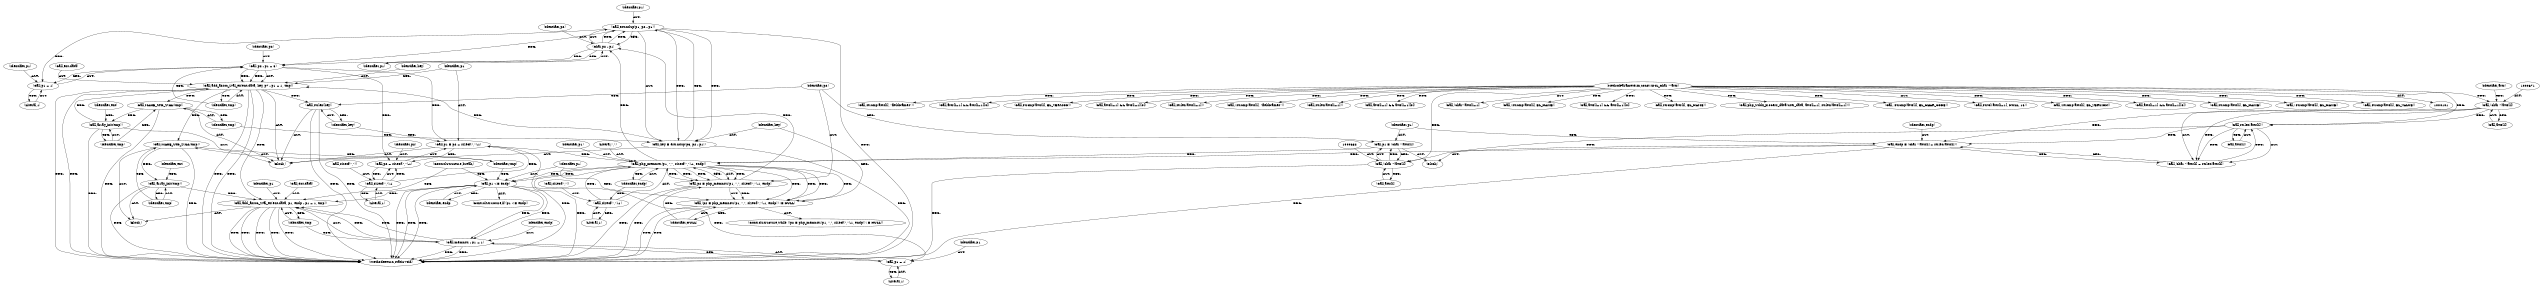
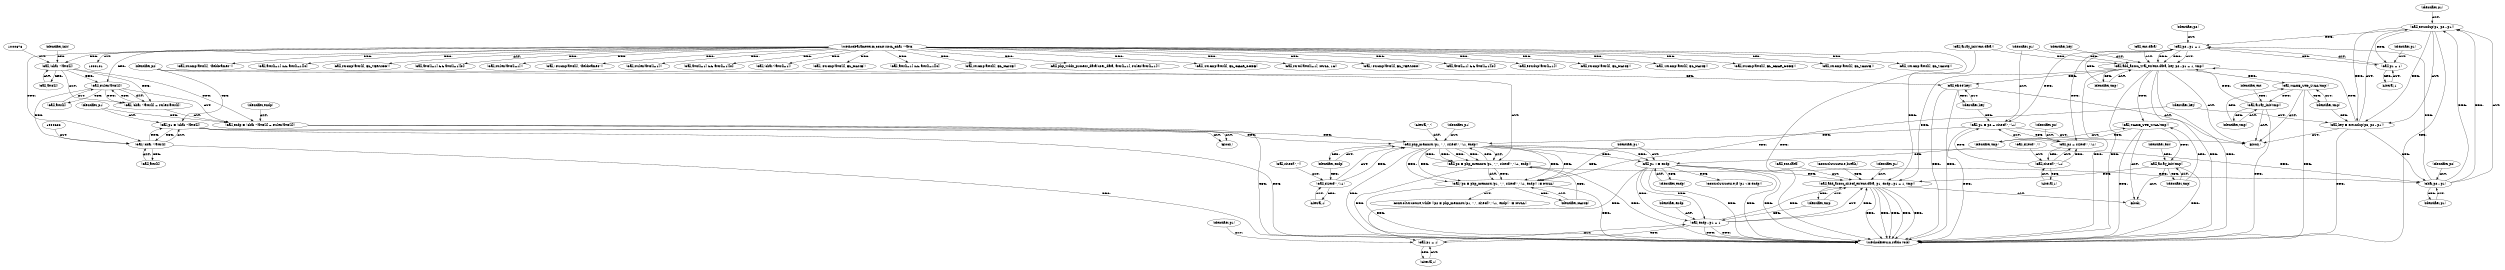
edge "(Call,estrndup(p1, p2 - p1))" -> "(Char,p2 - p1)": now "(Call,key = estrndup(p3, p2 - p1))" -> "(Char,p2 - p1)"
node "(Call,array_init(ent.data))": added
edge "(MethodParameterIn,const XML_Char **atts)" -> "(MethodReturn,static void)": added, label "DDG:"
node "(Call,p2 - p1 + 3)": label "(Call,p2 - p1 + 3)" -> "(Call,p2 - p1 + 1)"
node "(Call,estrdup(atts[i+1]))": added
node "(Call,strcmp(atts[i], EL_CHAR_CODE))": added
node "(Call,!strcmp(atts[i], EL_VALUE))": added
node "(Call,add_assoc_zval_ex(ent.data, key, p7 - p1 + 1, tmp))": label "(Call,add_assoc_zval_ex(ent.data, key, p7 - p1 + 1, tmp))" -> "(Call,add_assoc_zval_ex(ent.data, key, p2 - p1 + 1, tmp))"
edge "(Call,key = estrndup(p3, p2 - p1))" -> "(Call,estrndup(p1, p2 - p1))": label "CFG: " -> "AST: "
node "(Identifier,atts)": label "(Identifier,atts)" -> "(Identifier,init)"
node "1000671": label "1000671" -> "1000678"
edge "(MethodParameterIn,const XML_Char **atts)" -> "(Call,strcmp(atts[i], EL_VERSION))": label "DDG: " -> "AST: "
edge "(MethodParameterIn,const XML_Char **atts)" -> "(Call,(char*)atts[i+1])": label "AST: " -> "DDG: "
edge "(MethodParameterIn,const XML_Char **atts)" -> "(Call,strtol(atts[i+1], NULL, 16))": label "AST: " -> "DDG: "
edge "(MethodParameterIn,const XML_Char **atts)" -> "(Call,!strcmp(atts[i], EL_VERSION))": label "DDG: " -> "CFG: "
edge "(MethodParameterIn,const XML_Char **atts)" -> "(Call,strcmp(atts[i], EL_VALUE))": label "DDG: " -> "CFG: "
node "(Call,strlen(key))": label "(Call,strlen(key))" -> "(Call,efree(key))"
edge "(MethodParameterIn,const XML_Char **atts)" -> "(Call,strlen(atts[i]))": label "DDG: " -> "CFG: "
edge "(Call,strlen(atts[i]))" -> "(Call,endp = (char *)atts[i] + strlen(atts[i]))": label "DDG: " -> "AST: "
edge "(Call,estrndup(p1, p2 - p1))" -> "(MethodReturn,static void)": label "DDG: " -> "CFG: "
edge "(Call,p1 = (char *)atts[i])" -> "(MethodReturn,static void)": added, label "DDG:"
edge "(Call,(char *)atts[i] + strlen(atts[i]))" -> "(Call,strlen(atts[i]))": label "DDG: " -> "CFG: "
edge "(Call,(char *)atts[i] + strlen(atts[i]))" -> "(Call,endp = (char *)atts[i] + strlen(atts[i]))": label "CFG: " -> "AST: "
edge "(Call,endp = (char *)atts[i] + strlen(atts[i]))" -> "(Call,(char *)atts[i] + strlen(atts[i]))": removed, label "CFG:"
edge "(ControlStructure,break;)" -> "(Call,p1 <= endp)": removed, label "CFG:"
edge "(Call,p1 <= endp)" -> "(ControlStructure,if (p1 <= endp))": label "AST: " -> "DDG: "
node "(Call,add_assoc_zval_ex(ent.data, p1, endp - p1 + 1, tmp))": label "(Call,add_assoc_zval_ex(ent.data, p1, endp - p1 + 1, tmp))" -> "(Call,add_assoc_sizeof_ex(ent.data, p1, endp - p1 + 1, tmp))"
edge "(Call,endp = (char *)atts[i] + strlen(atts[i]))" -> "(MethodReturn,static void)": label "DDG: " -> "CFG: "
node "(Identifier,NULL)": label "(Identifier,NULL)" -> "(Identifier,NAME)"
node "(Call,memnstr - p1 + 1)": label "(Call,memnstr - p1 + 1)" -> "(Call,endp - p1 + 1)"
